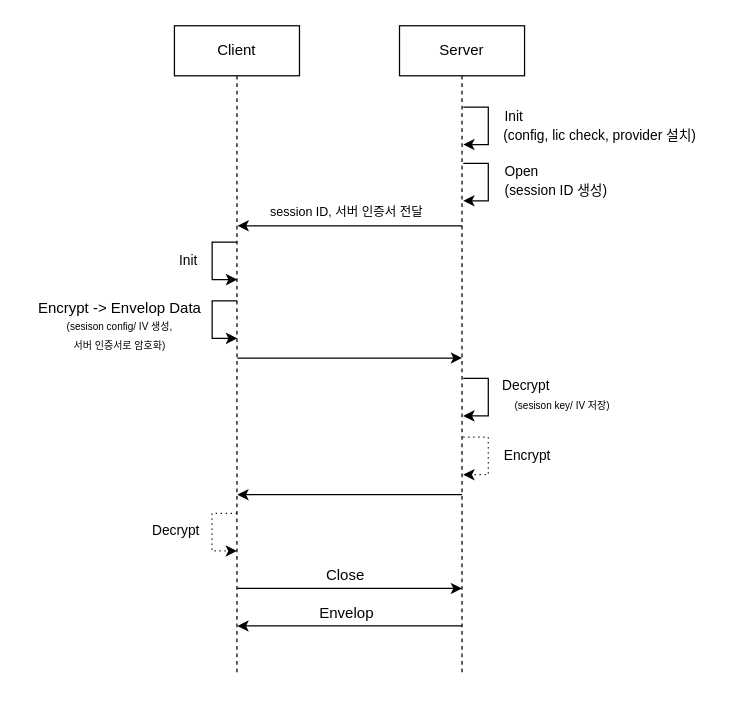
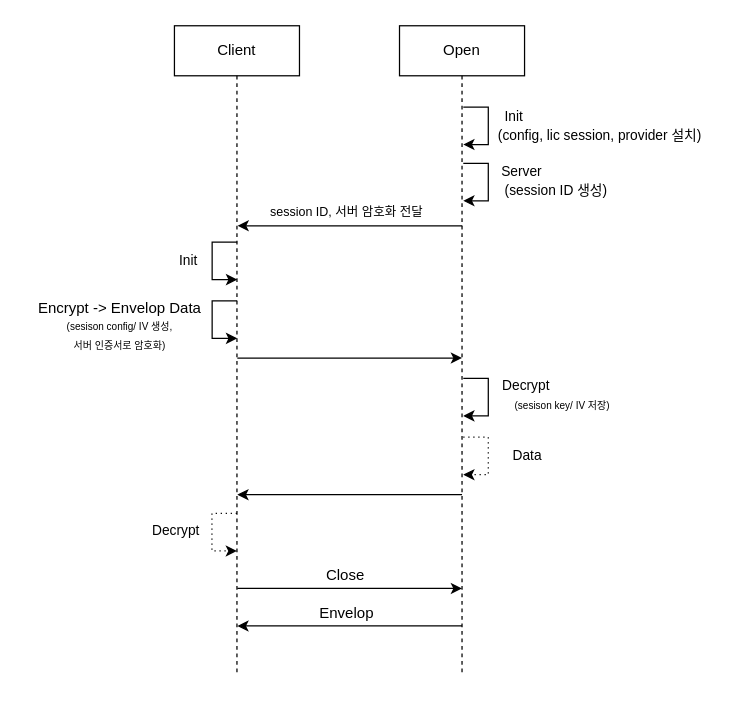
node "Server": label "Server" -> "Open"
node "Init (config, lic check, provider 설치)": label "Init (config, lic check, provider 설치)" -> "Init (config, lic session, provider 설치)"
node "Open (session ID 생성)": label "Open (session ID 생성)" -> "Server (session ID 생성)"
node "session ID, 서버 인증서 전달": label "session ID, 서버 인증서 전달" -> "session ID, 서버 암호화 전달"
node "Encrypt": label "Encrypt" -> "Data"
